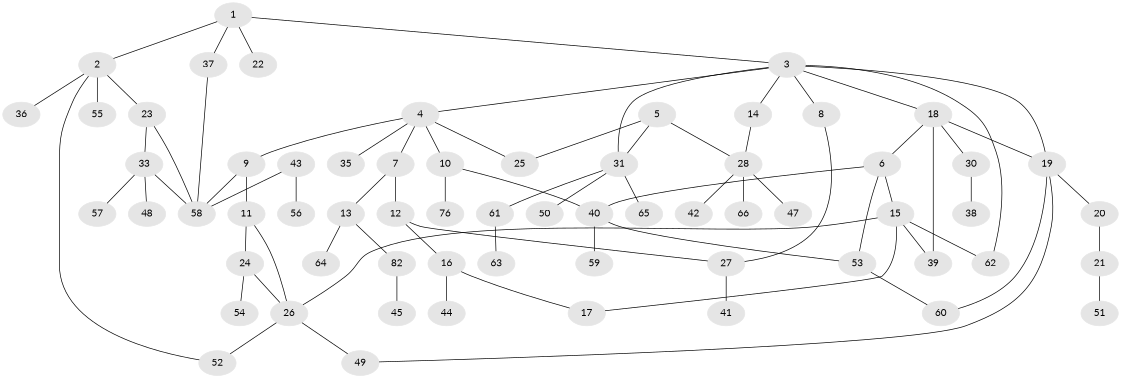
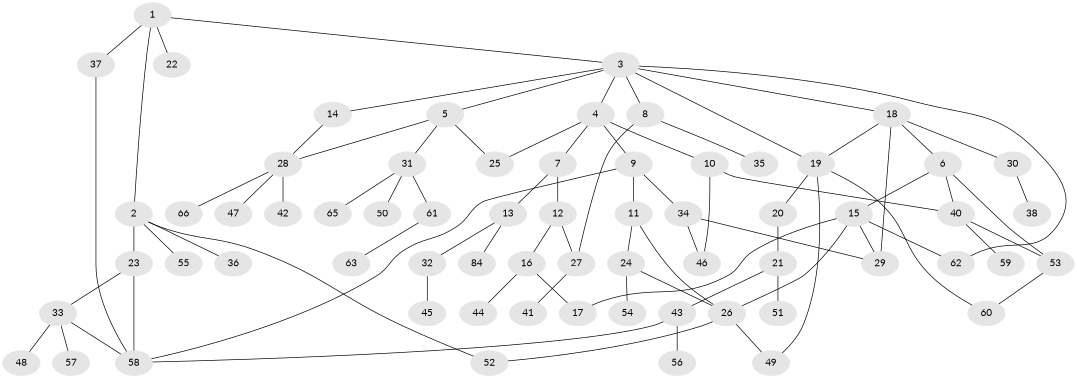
edge "3" -- "31": now "3" -- "5"
edge "4" -- "35": now "8" -- "35"
node "76": label "76" -> "46"
node "34": added
node "64": label "64" -> "84"
node "82": label "82" -> "32"
node "39": label "39" -> "29"
edge "21" -- "43": added
